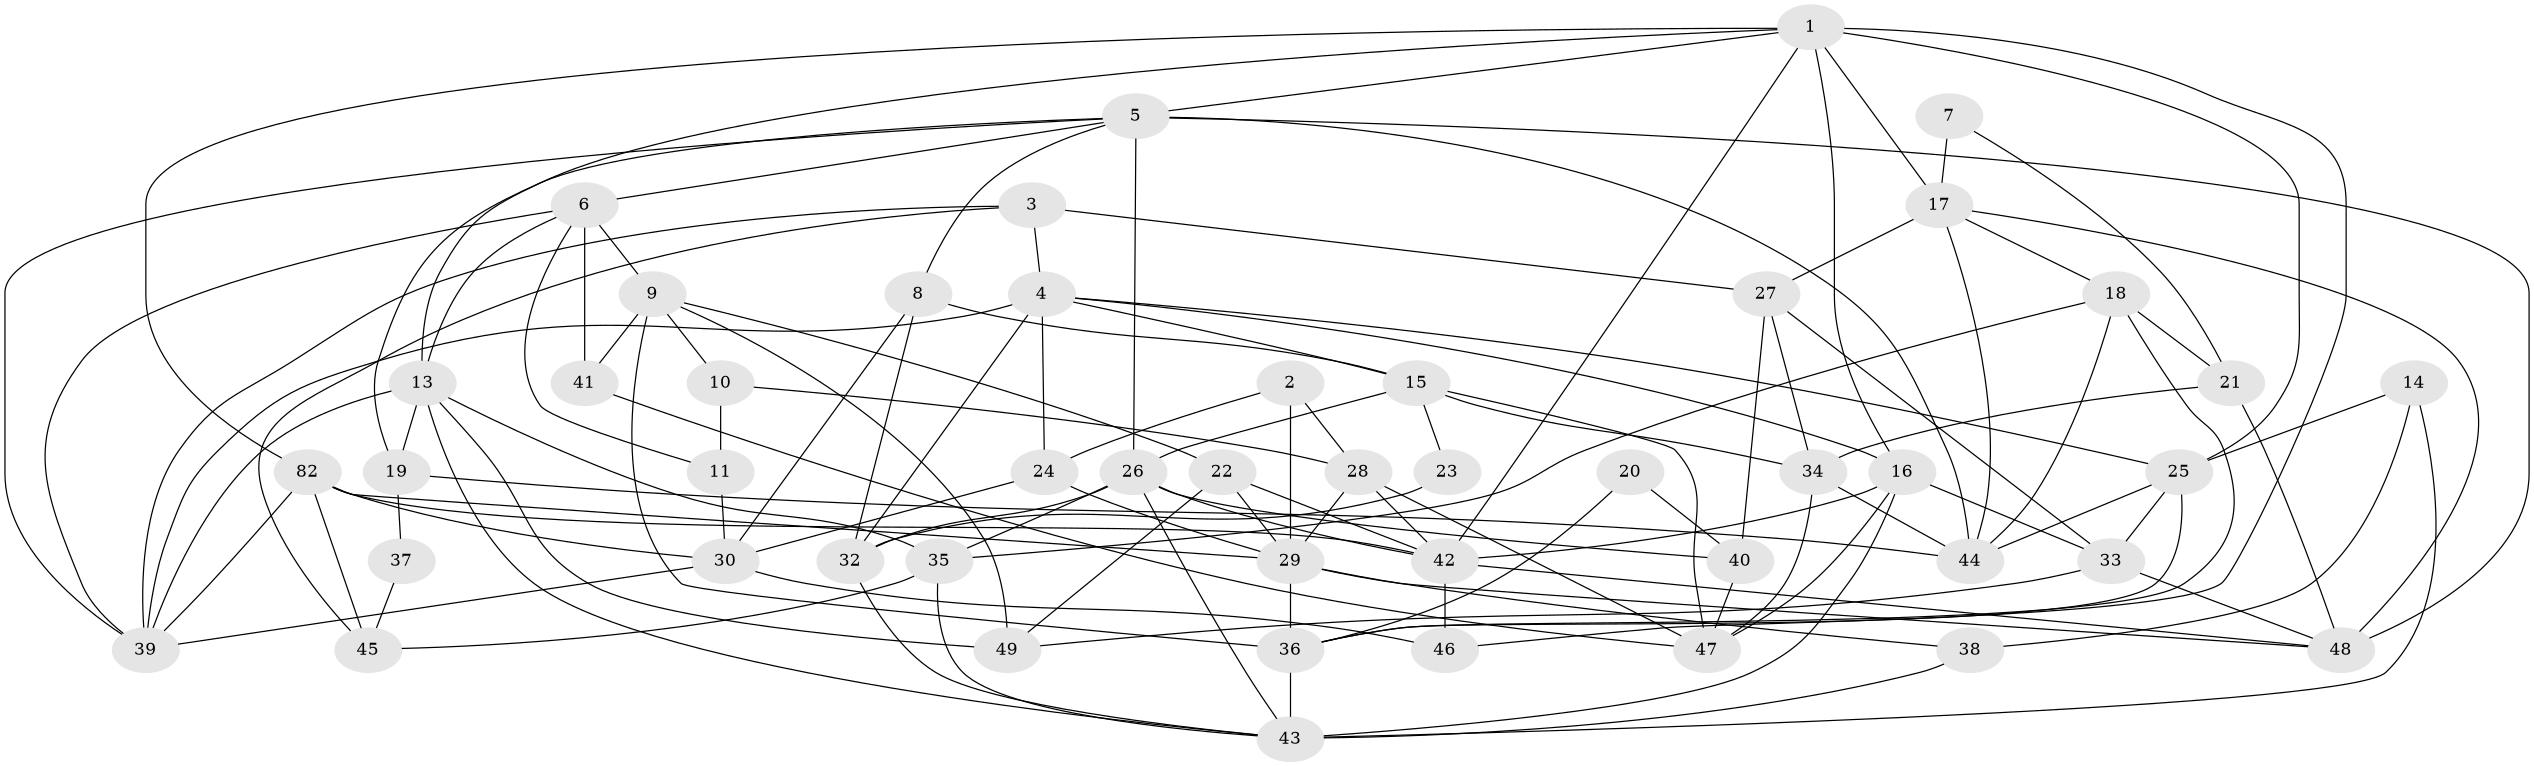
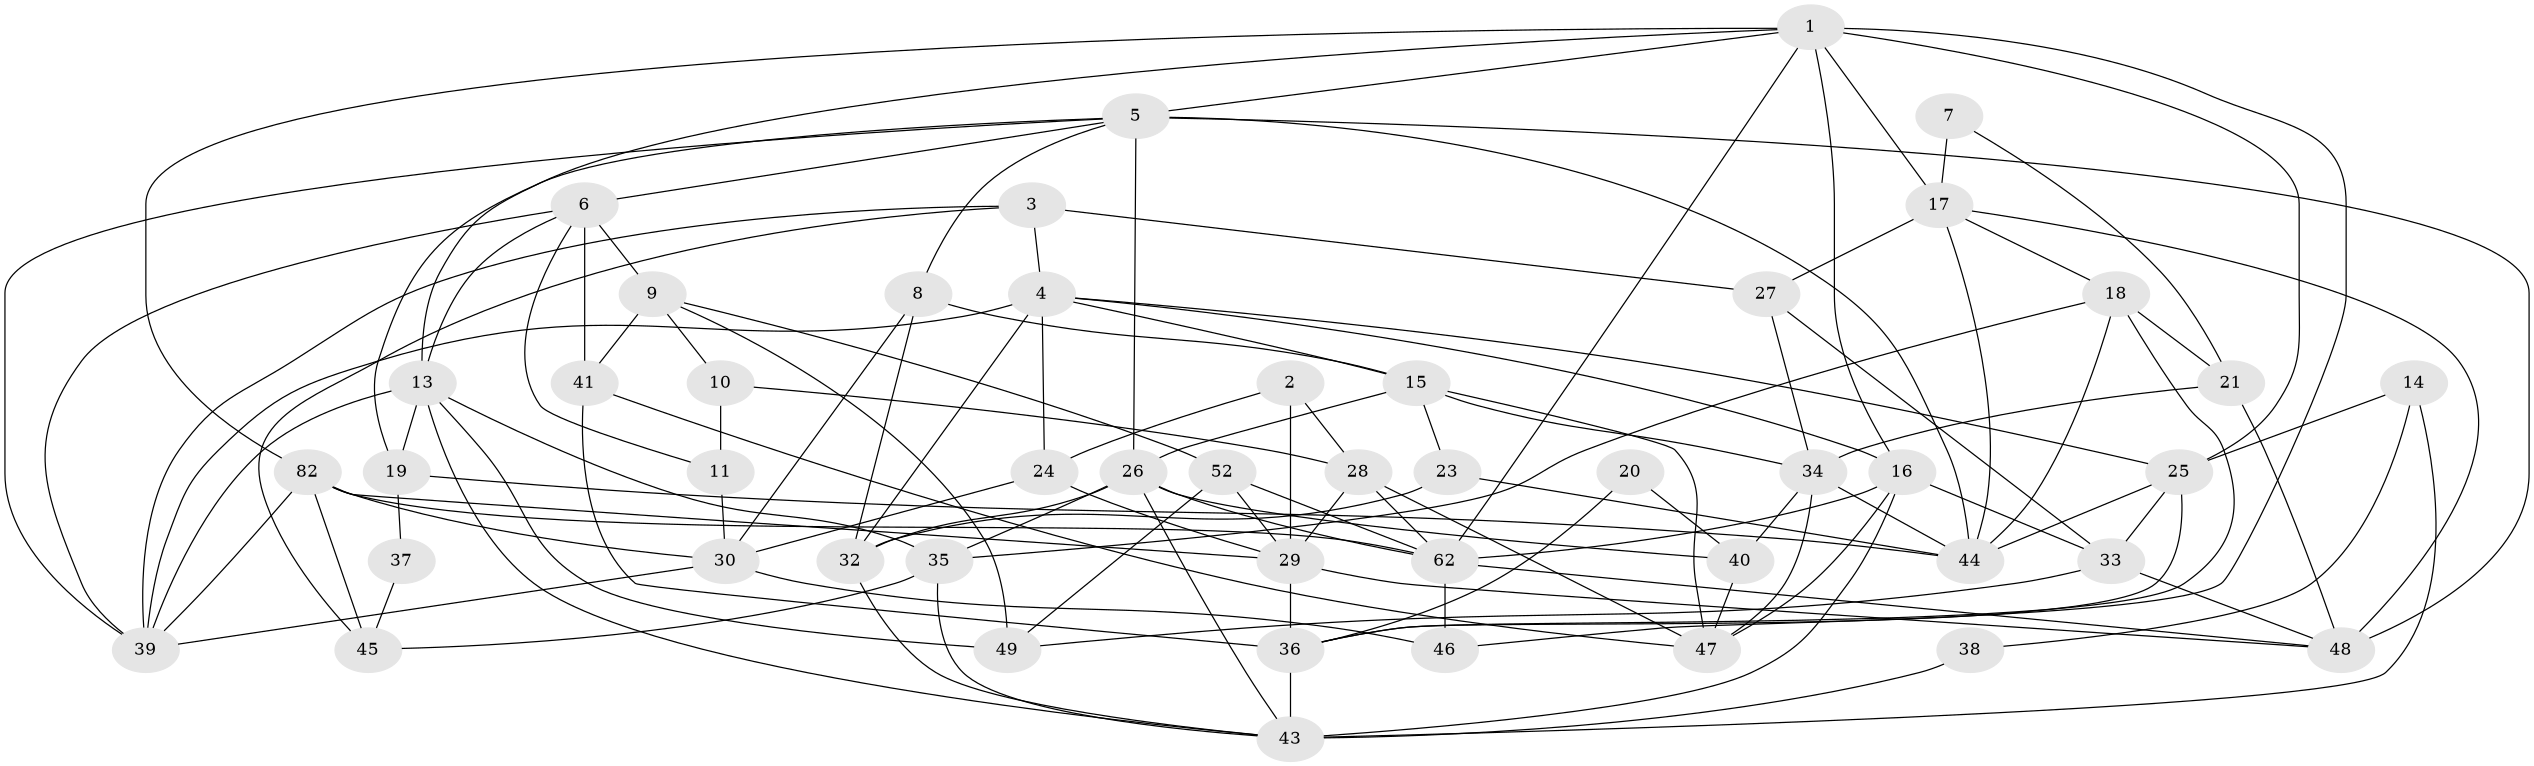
edge "27" -- "40": now "34" -- "40"
node "22": label "22" -> "52"
edge "23" -- "44": added
node "42": label "42" -> "62"
edge "9" -- "36": now "41" -- "36"
edge "29" -- "38": removed
